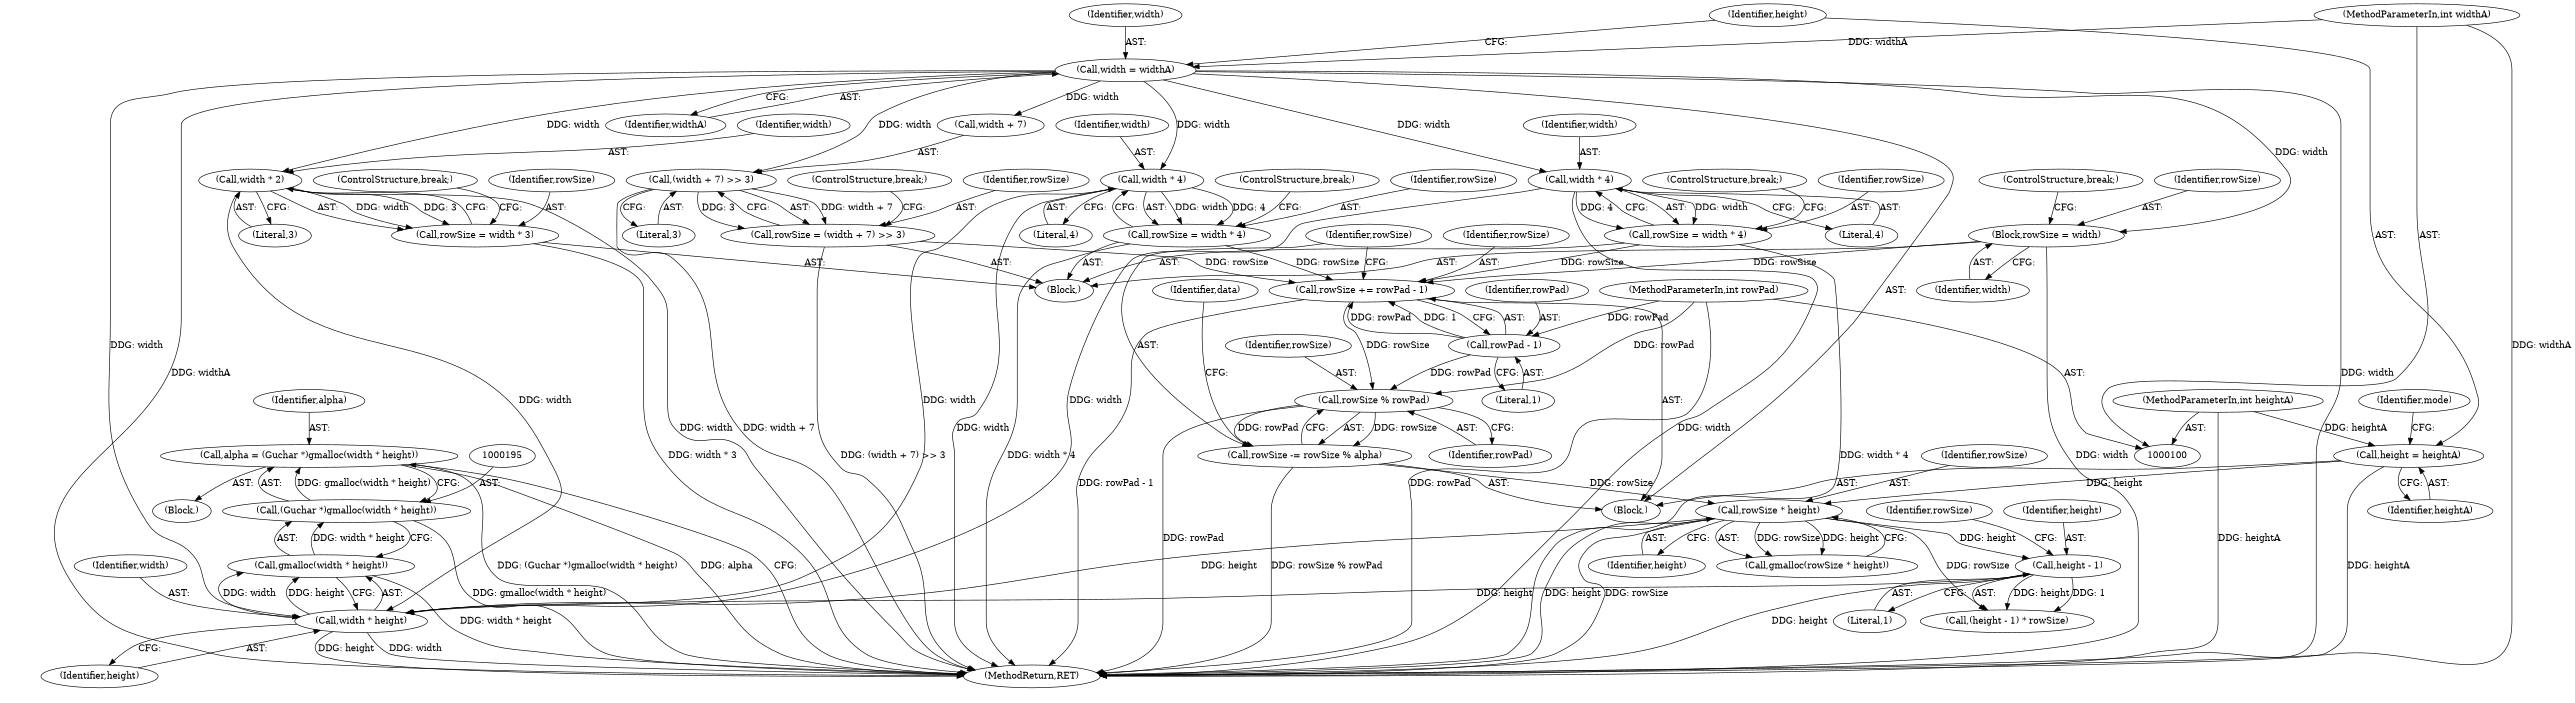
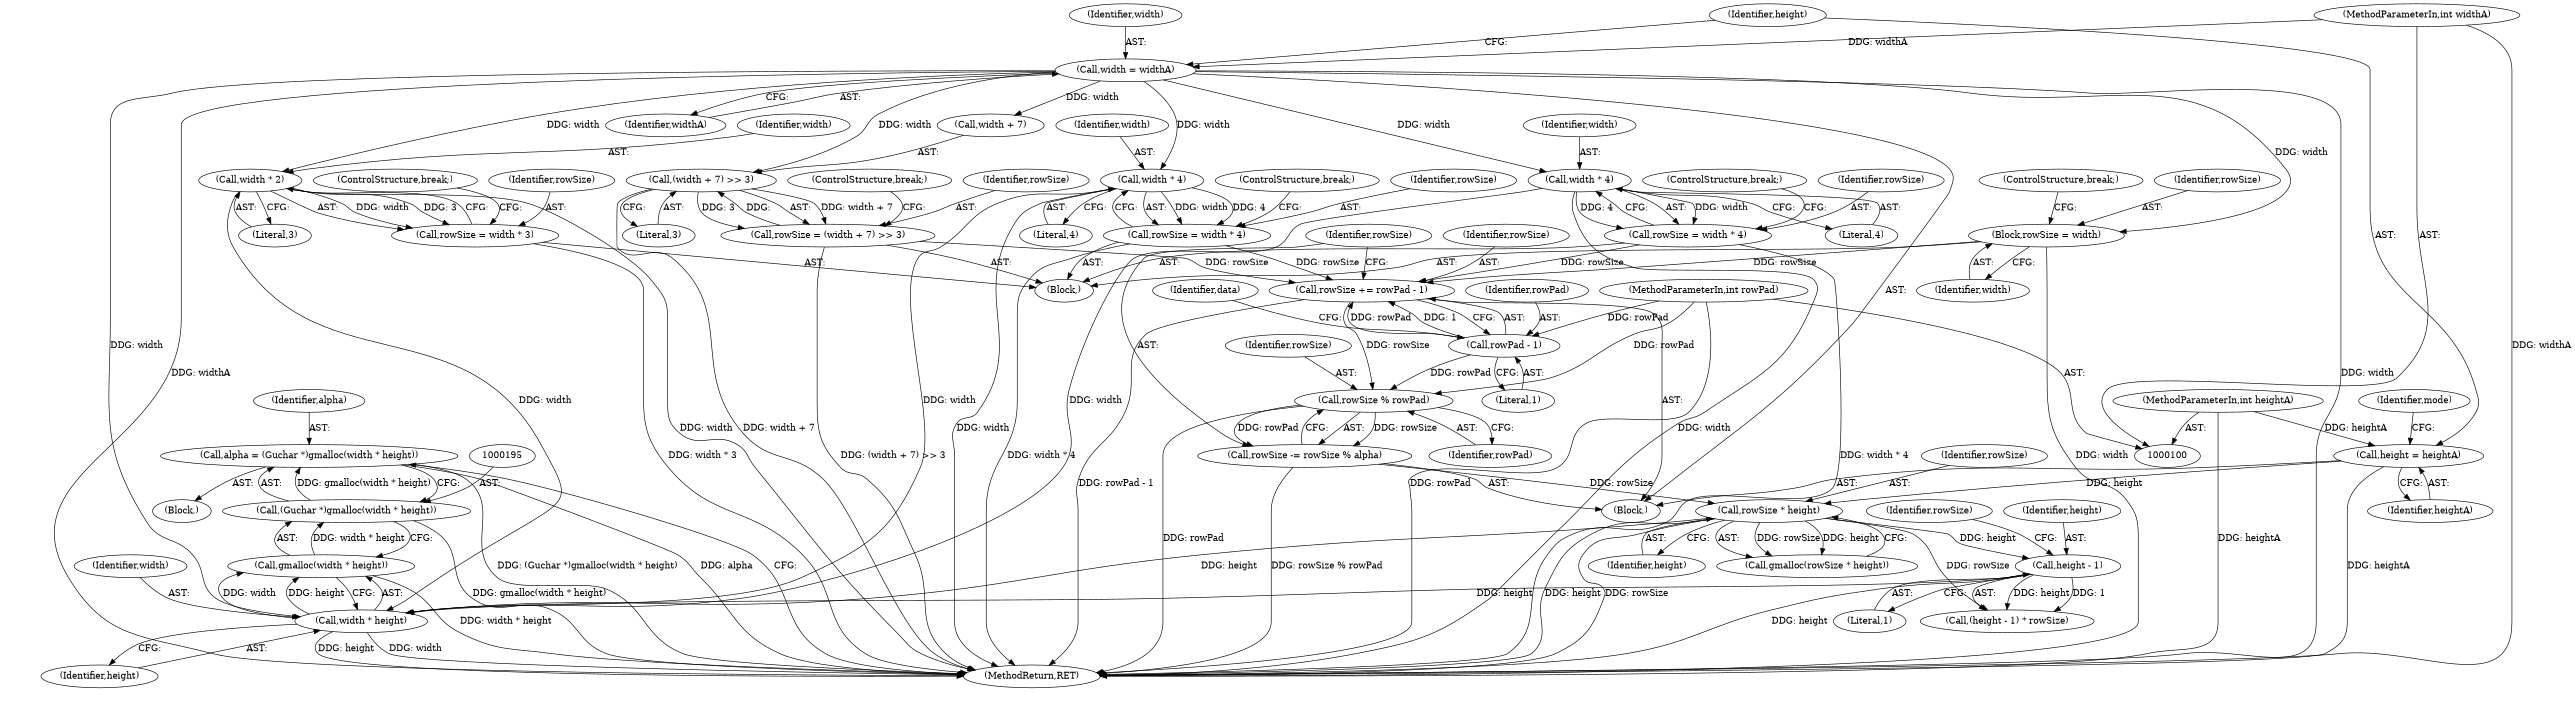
edge "(Call,rowSize = (width + 7) >> 3)" -> "(Call,(width + 7) >> 3)": label "CFG: " -> "DDG: "
edge "(Identifier,data)" -> "(Call,rowSize -= rowSize % alpha)": now "(Identifier,data)" -> "(Call,rowPad - 1)"
